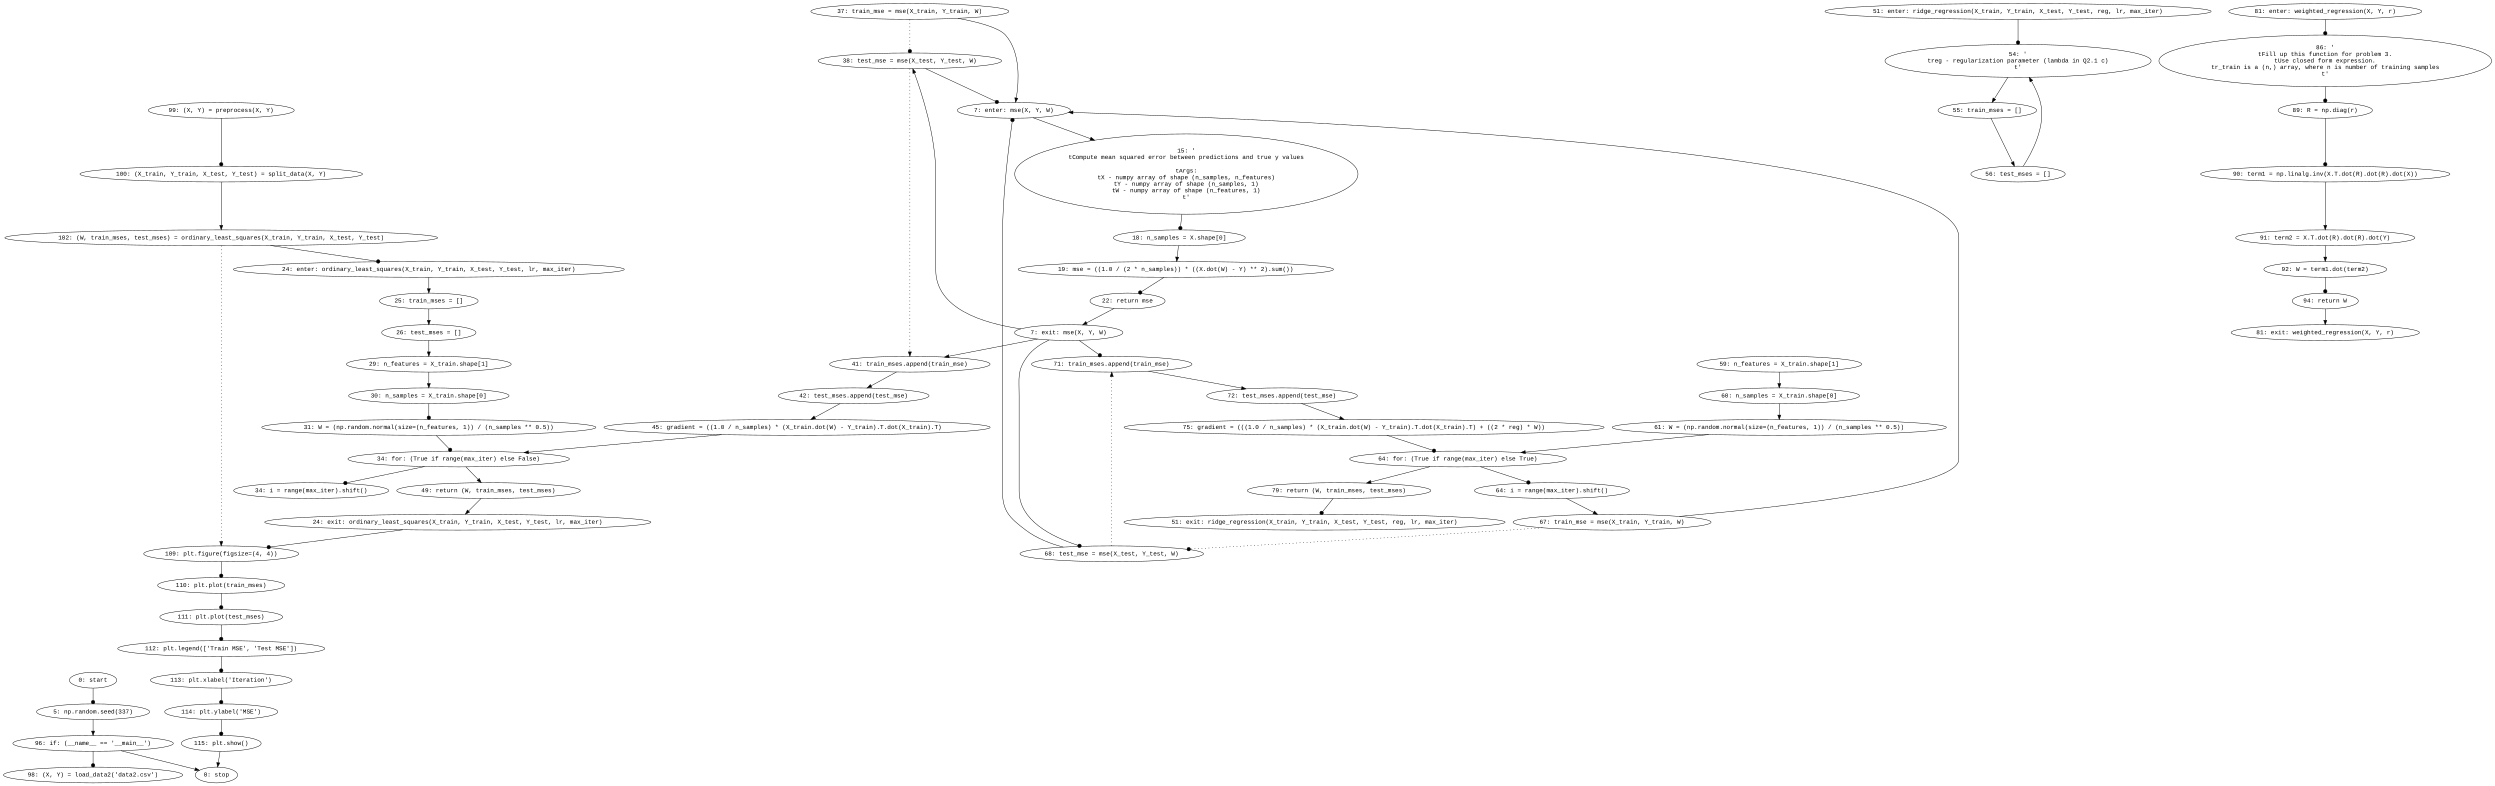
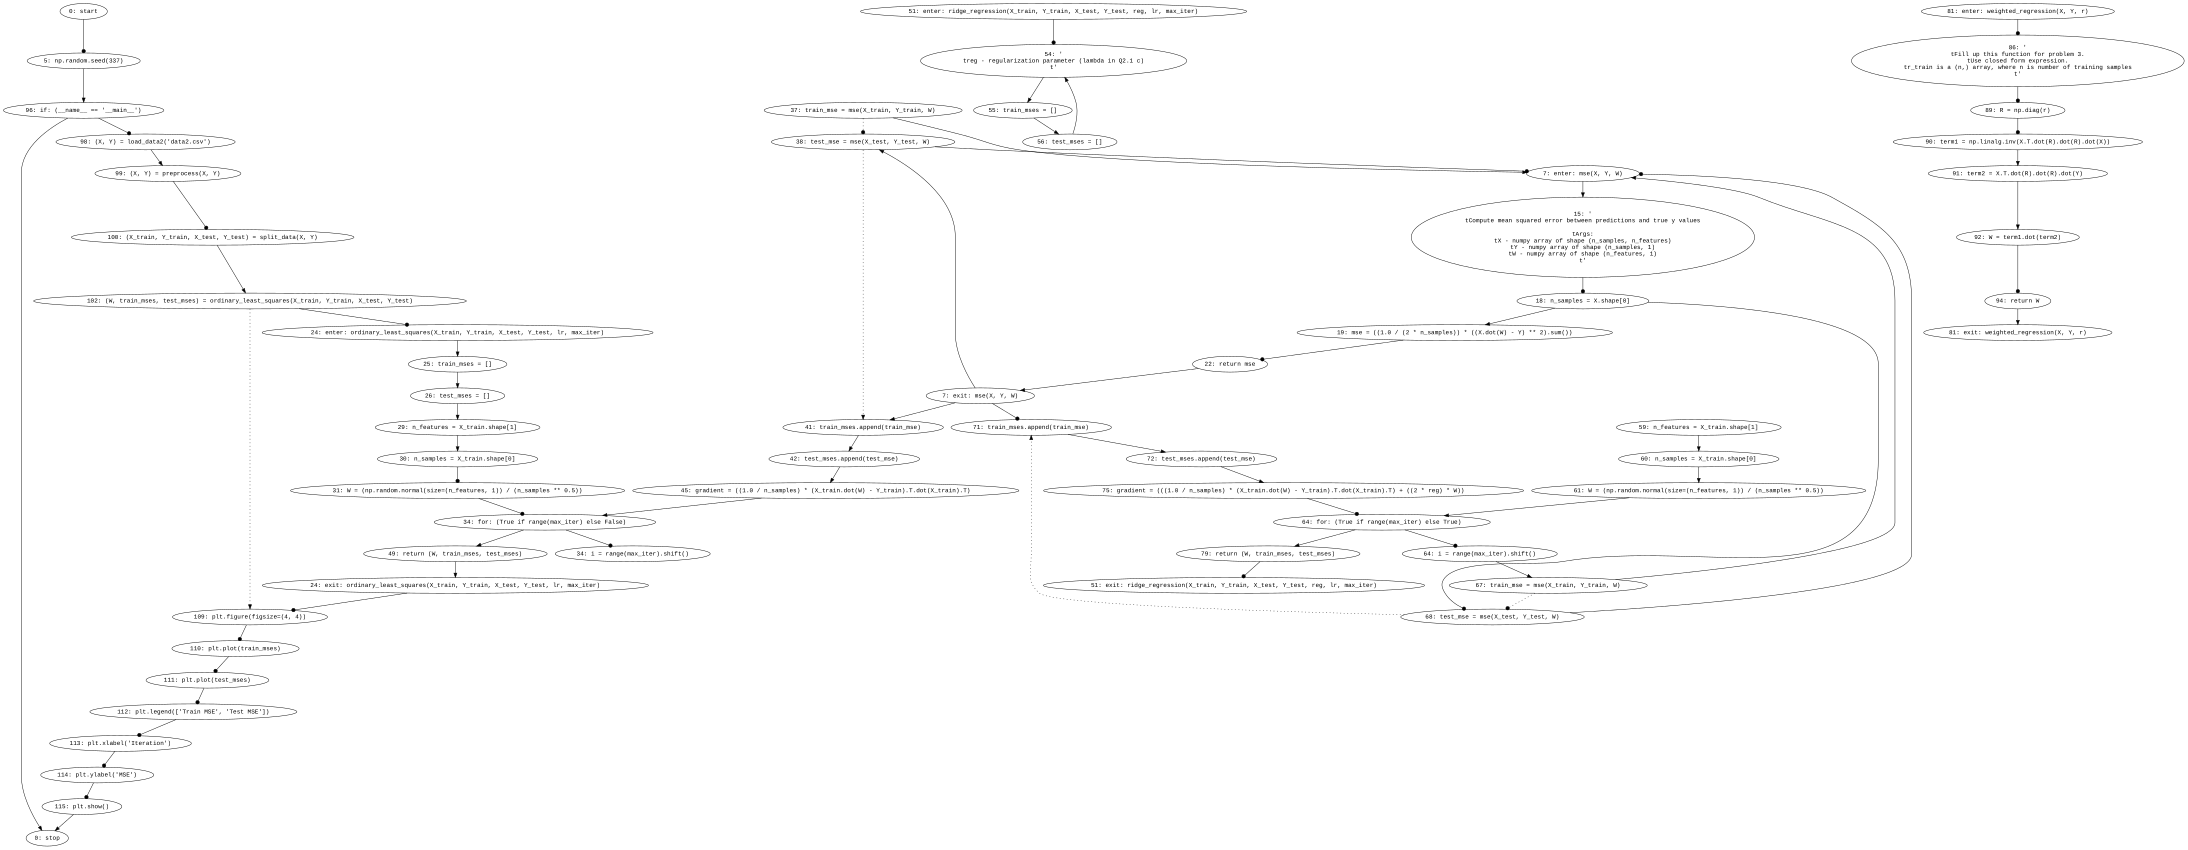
edge "98: (X, Y) = load_data2('data2.csv')" -> "99: (X, Y) = preprocess(X, Y)": added
edge "7: exit: mse(X, Y, W)" -> "68: test_mse = mse(X_test, Y_test, W)": now "18: n_samples = X.shape[0]" -> "68: test_mse = mse(X_test, Y_test, W)"
